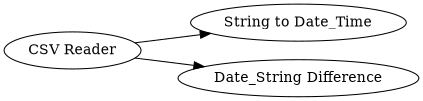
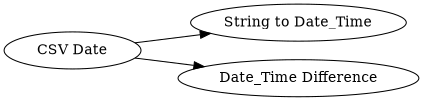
node "CSV Reader": label "CSV Reader" -> "CSV Date"
node "Date_String Difference": label "Date_String Difference" -> "Date_Time Difference"
